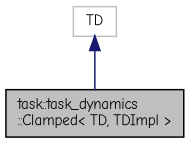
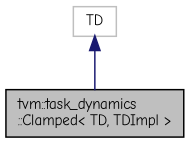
node "task::task_dynamics ::Clamped< TD, TDImpl >": label "task::task_dynamics ::Clamped< TD, TDImpl >" -> "tvm::task_dynamics ::Clamped< TD, TDImpl >"
